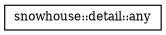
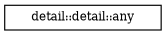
node "snowhouse::detail::any": label "snowhouse::detail::any" -> "detail::detail::any"
